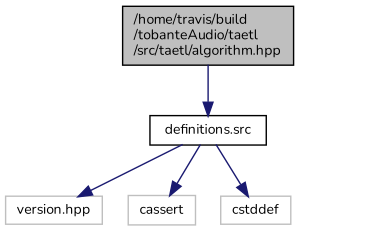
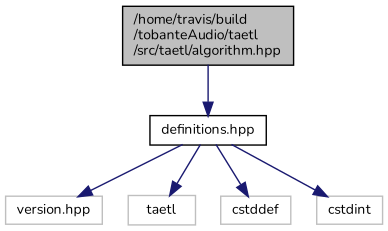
node "definitions.src": label "definitions.src" -> "definitions.hpp"
node "cassert": label "cassert" -> "taetl"
node "cstdint": added
